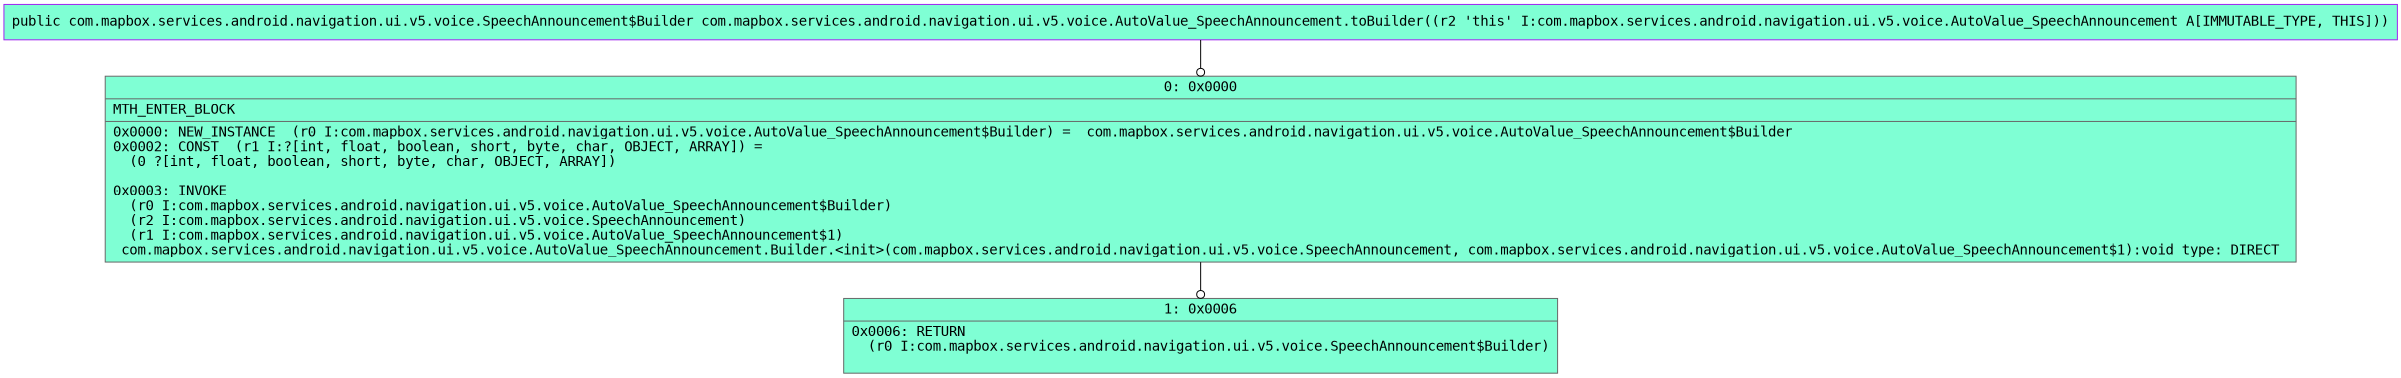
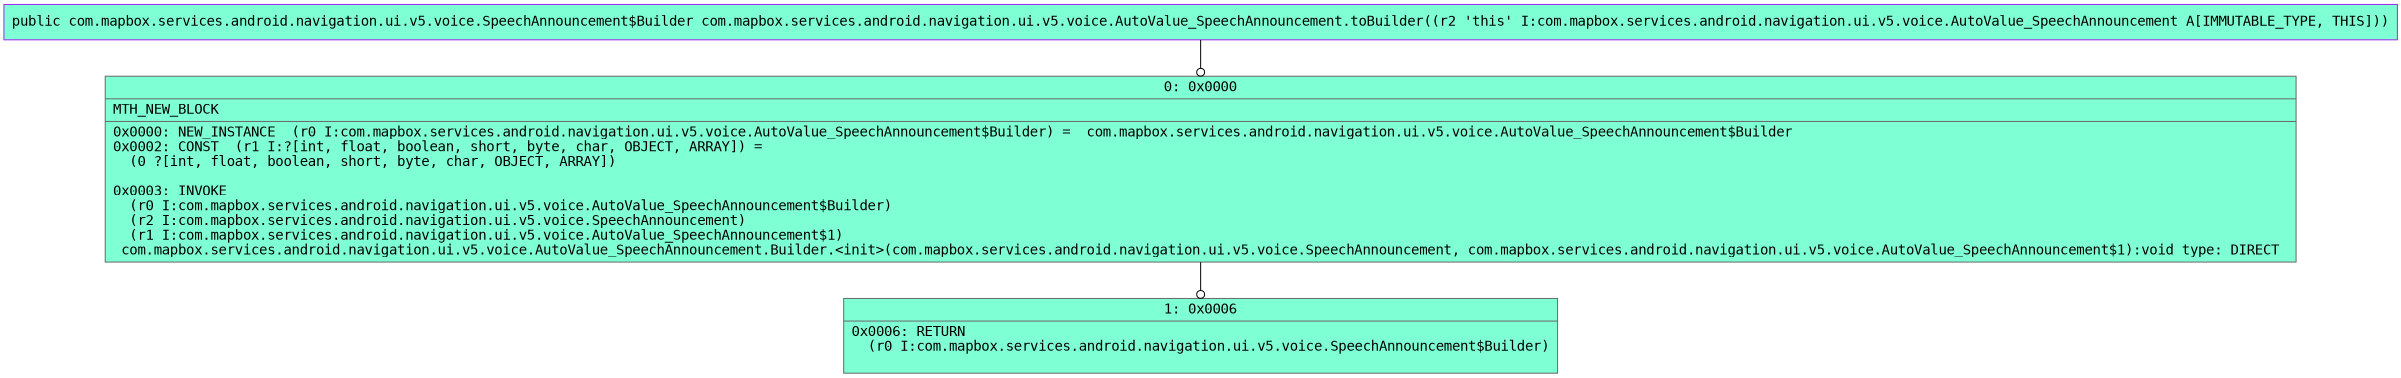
node "0: 0x0000": text "MTH_ENTER_BLOCK" -> "MTH_NEW_BLOCK"
